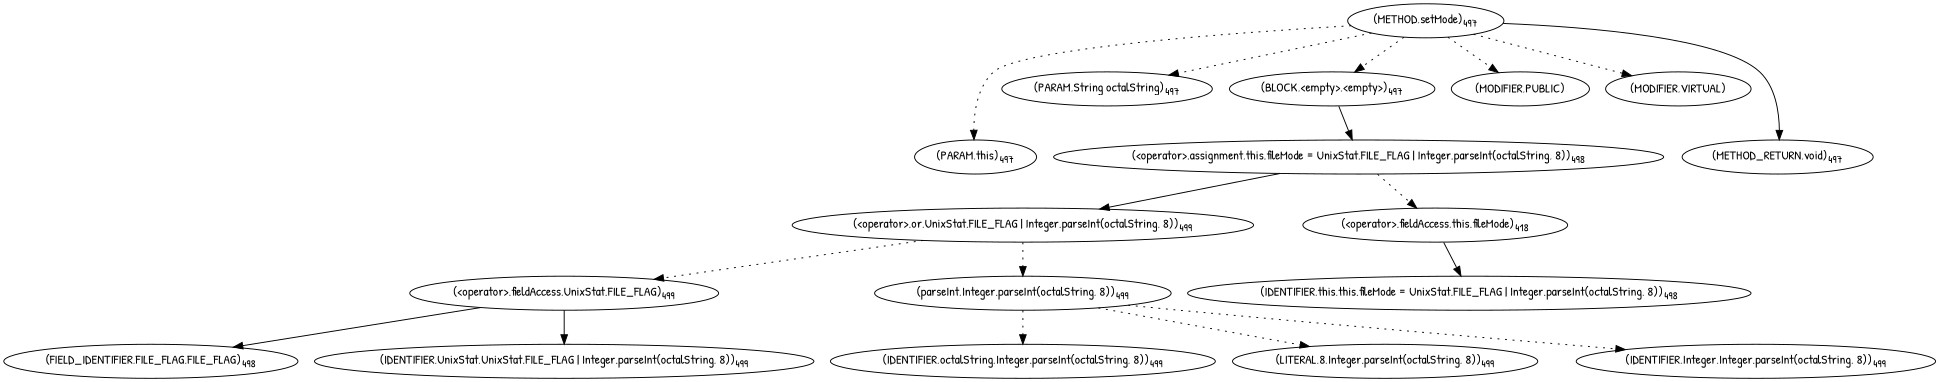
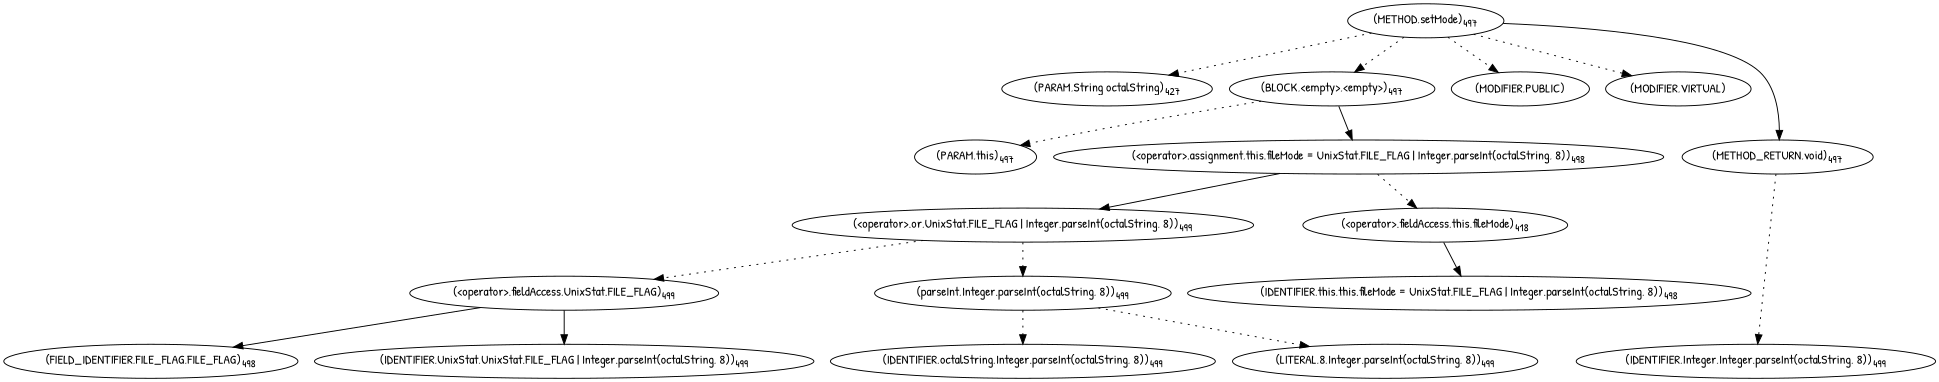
edge "(METHOD,setMode)" -> "(PARAM,this)": now "(BLOCK,<empty>,<empty>)" -> "(PARAM,this)"
node "(PARAM,String octalString)": text "497" -> "427"
edge "(parseInt,Integer.parseInt(octalString, 8))" -> "(IDENTIFIER,Integer,Integer.parseInt(octalString, 8))": now "(METHOD_RETURN,void)" -> "(IDENTIFIER,Integer,Integer.parseInt(octalString, 8))"
